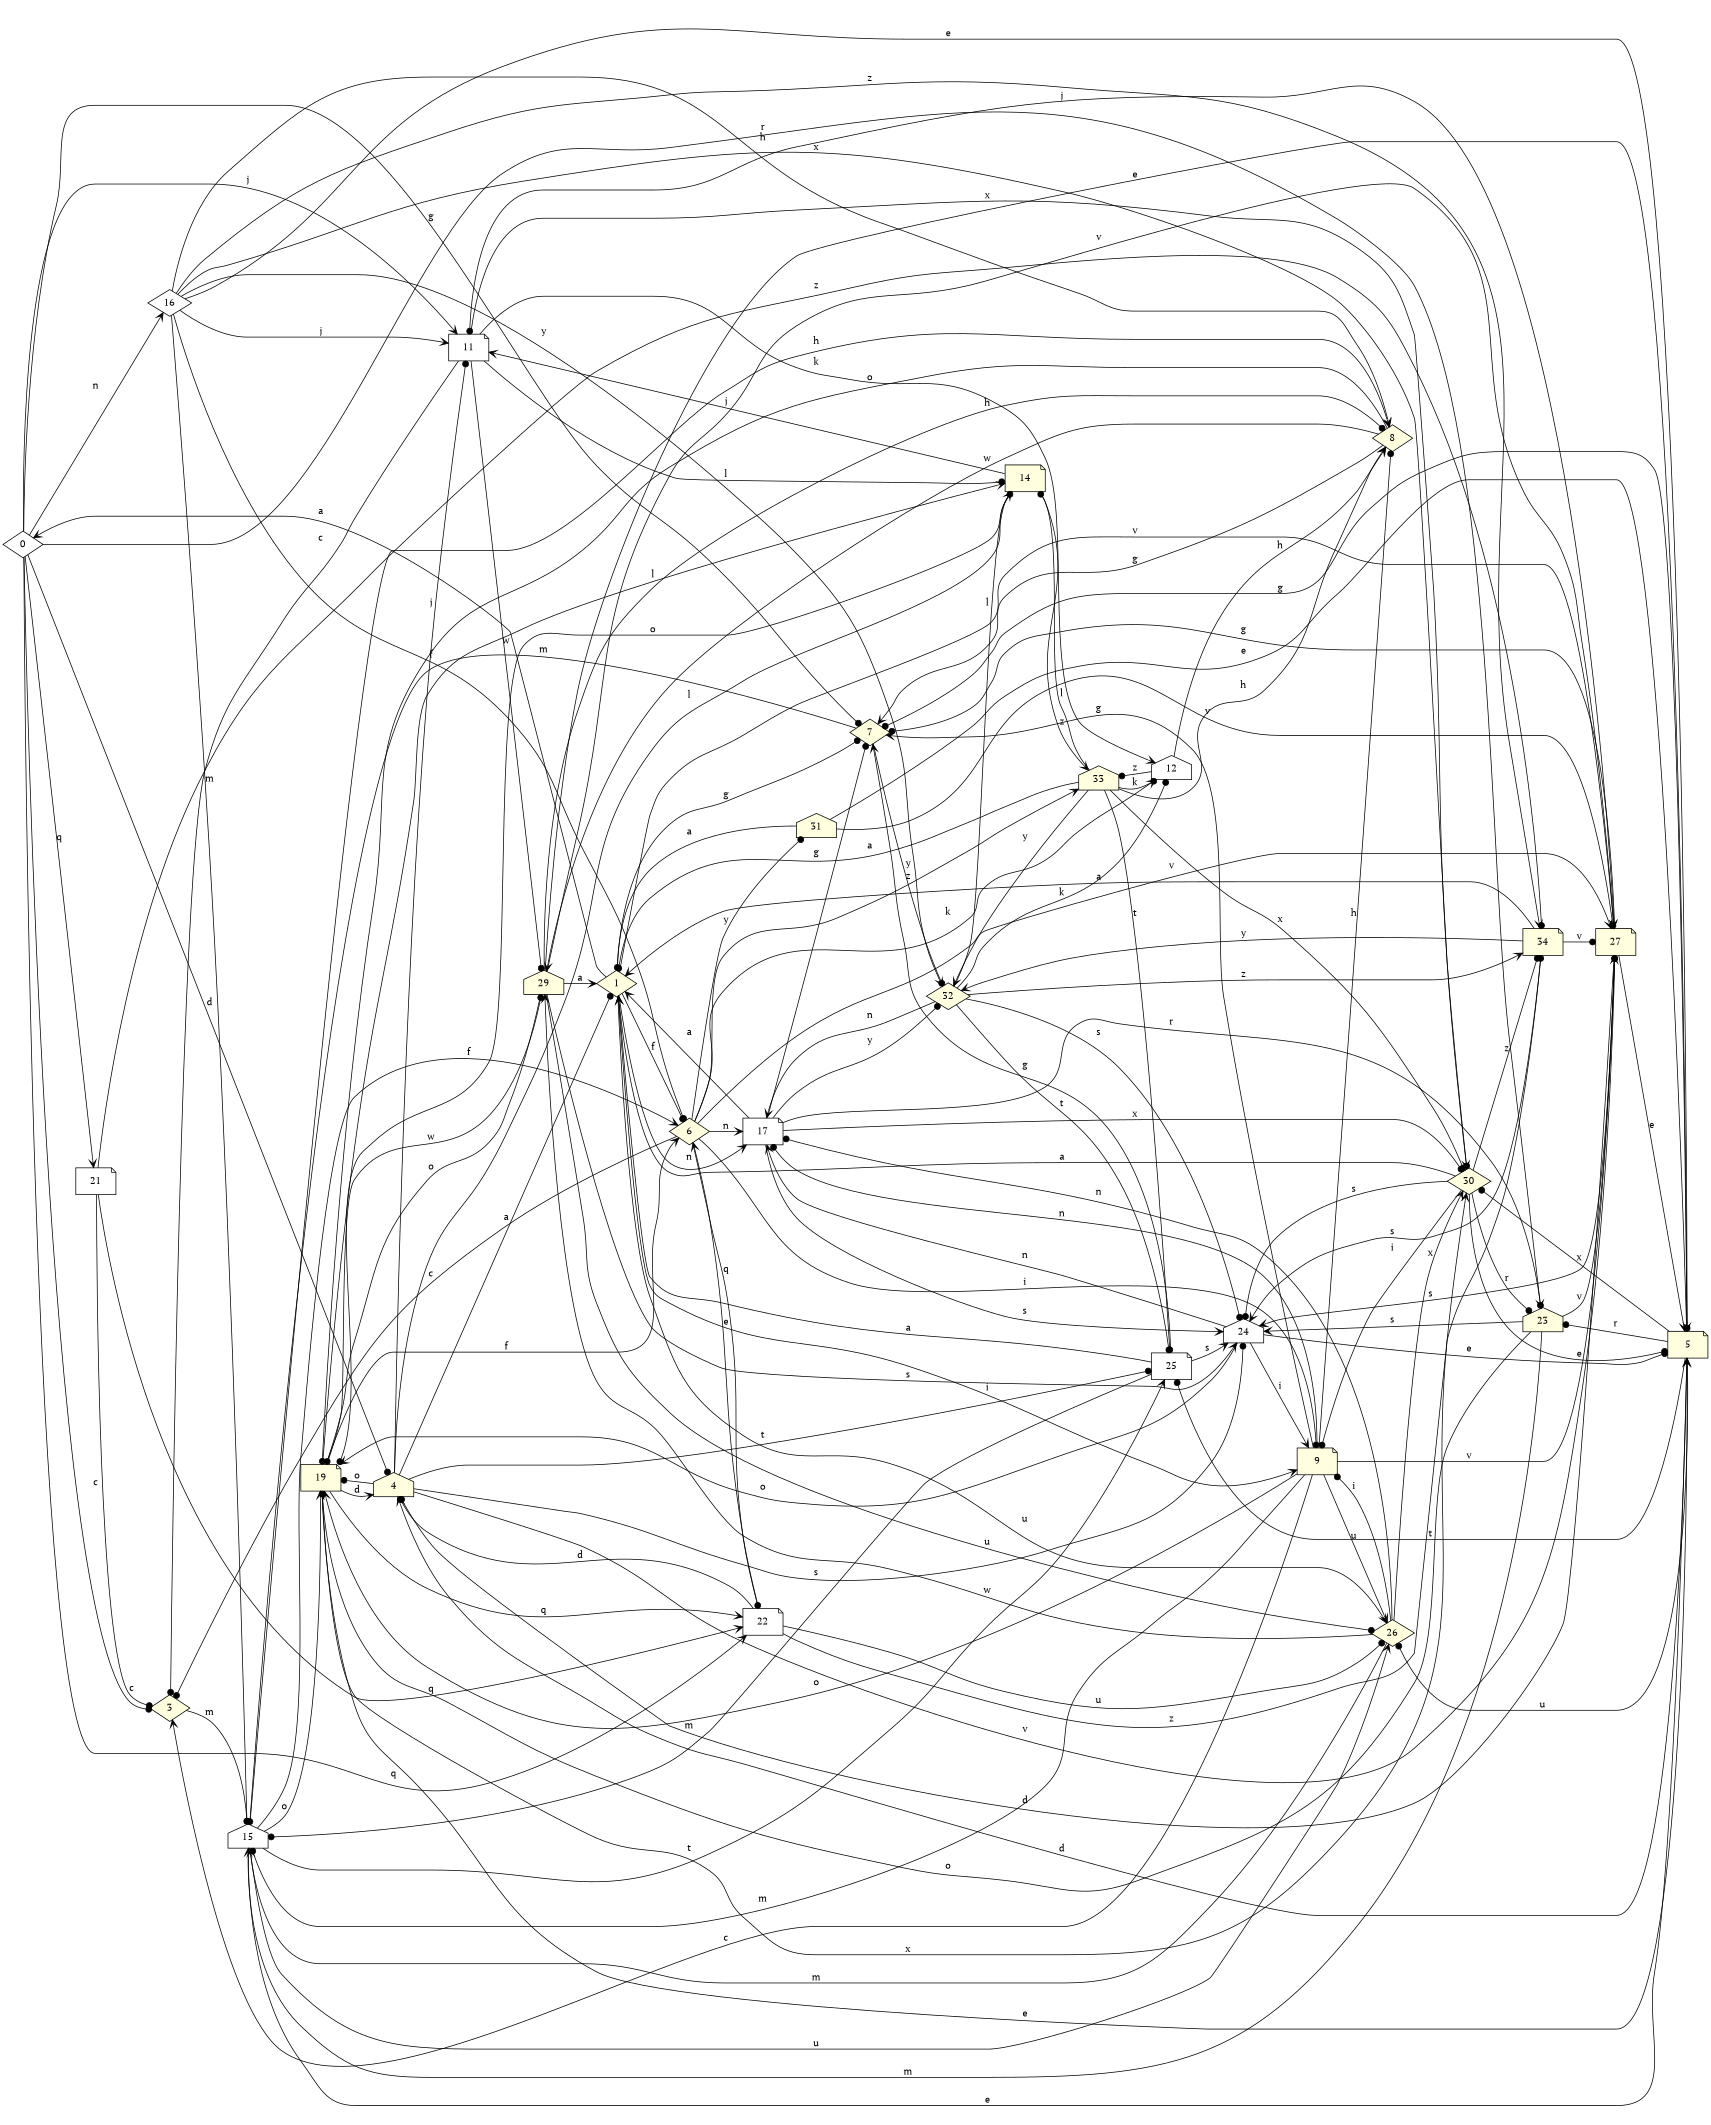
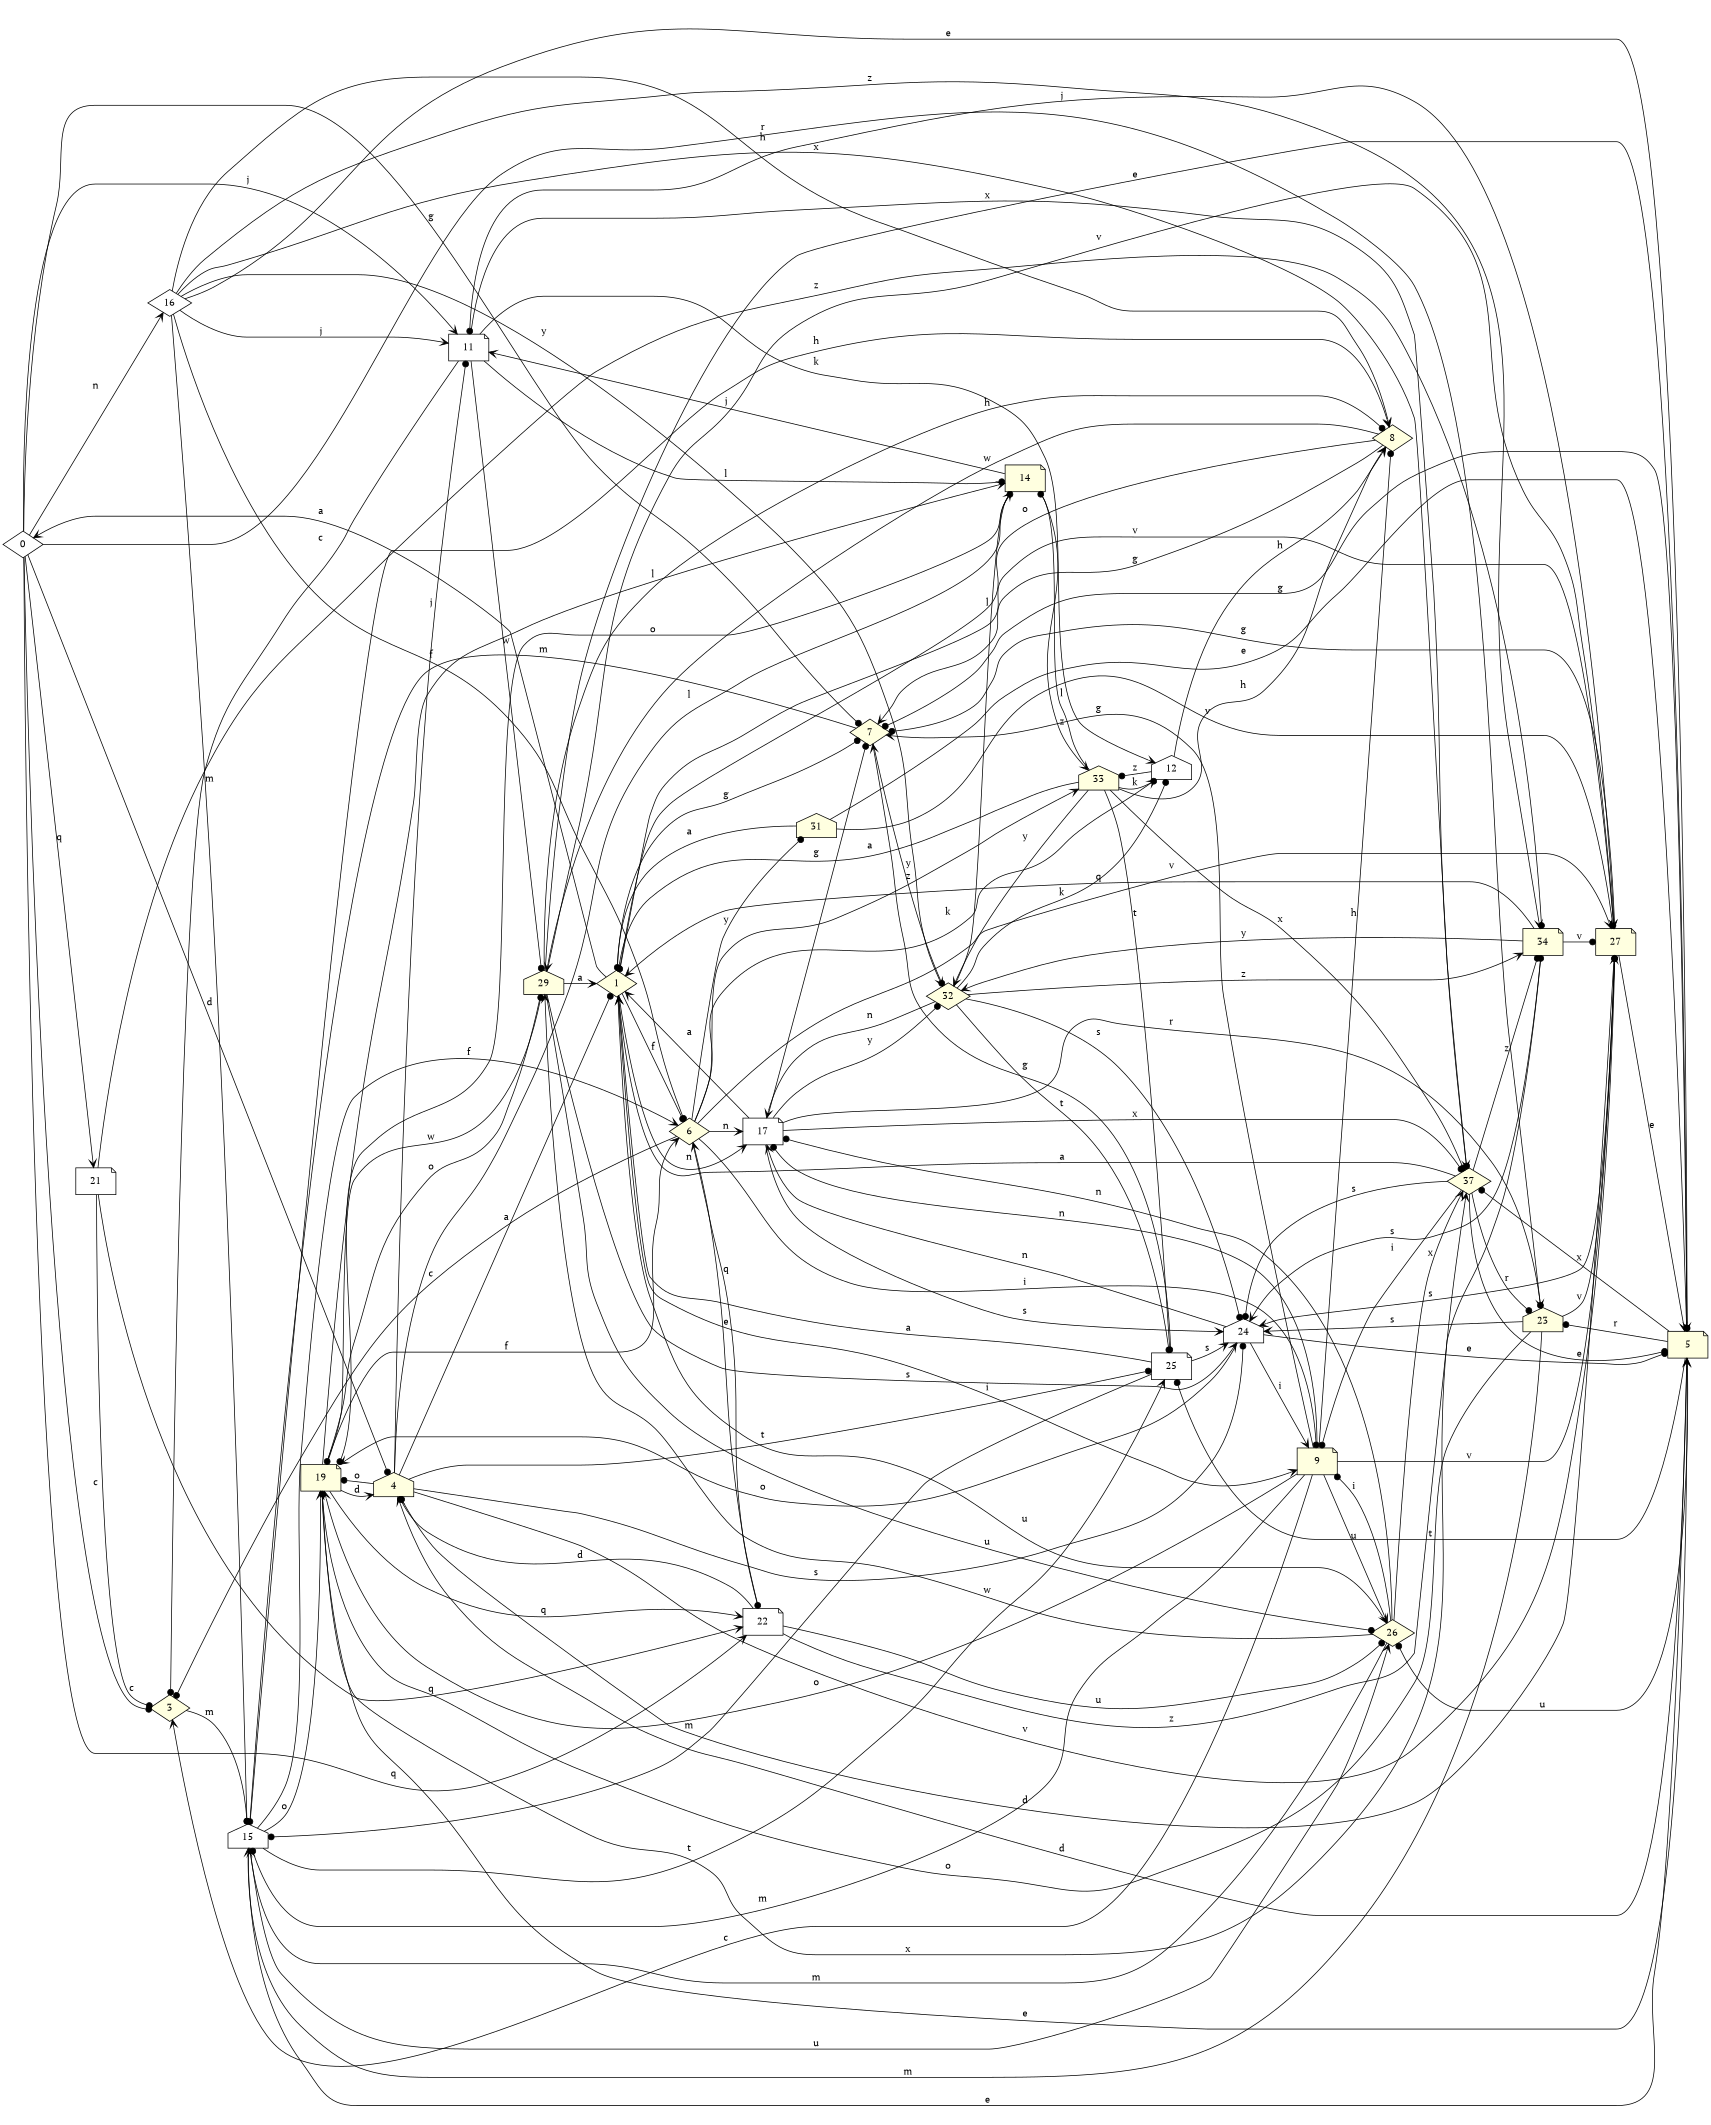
edge "8" -> "19": now "8" -> "1"
edge "34" -> "1": label "a" -> "q"
node "30": label "30" -> "37"
